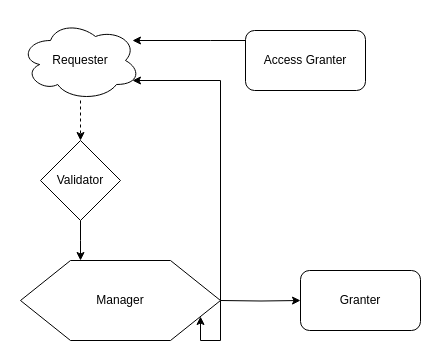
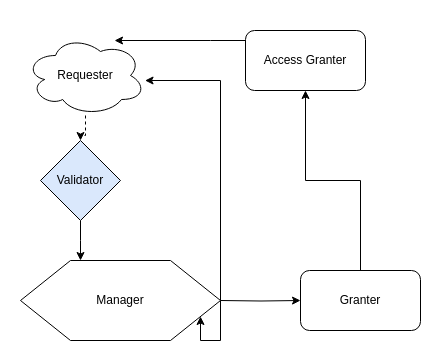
node "Requester": moved (81, 61) -> (86, 76)
node "Validator": fillcolor #ffffff -> #dae8fc
edge "Granter" -> "Access Granter": added
